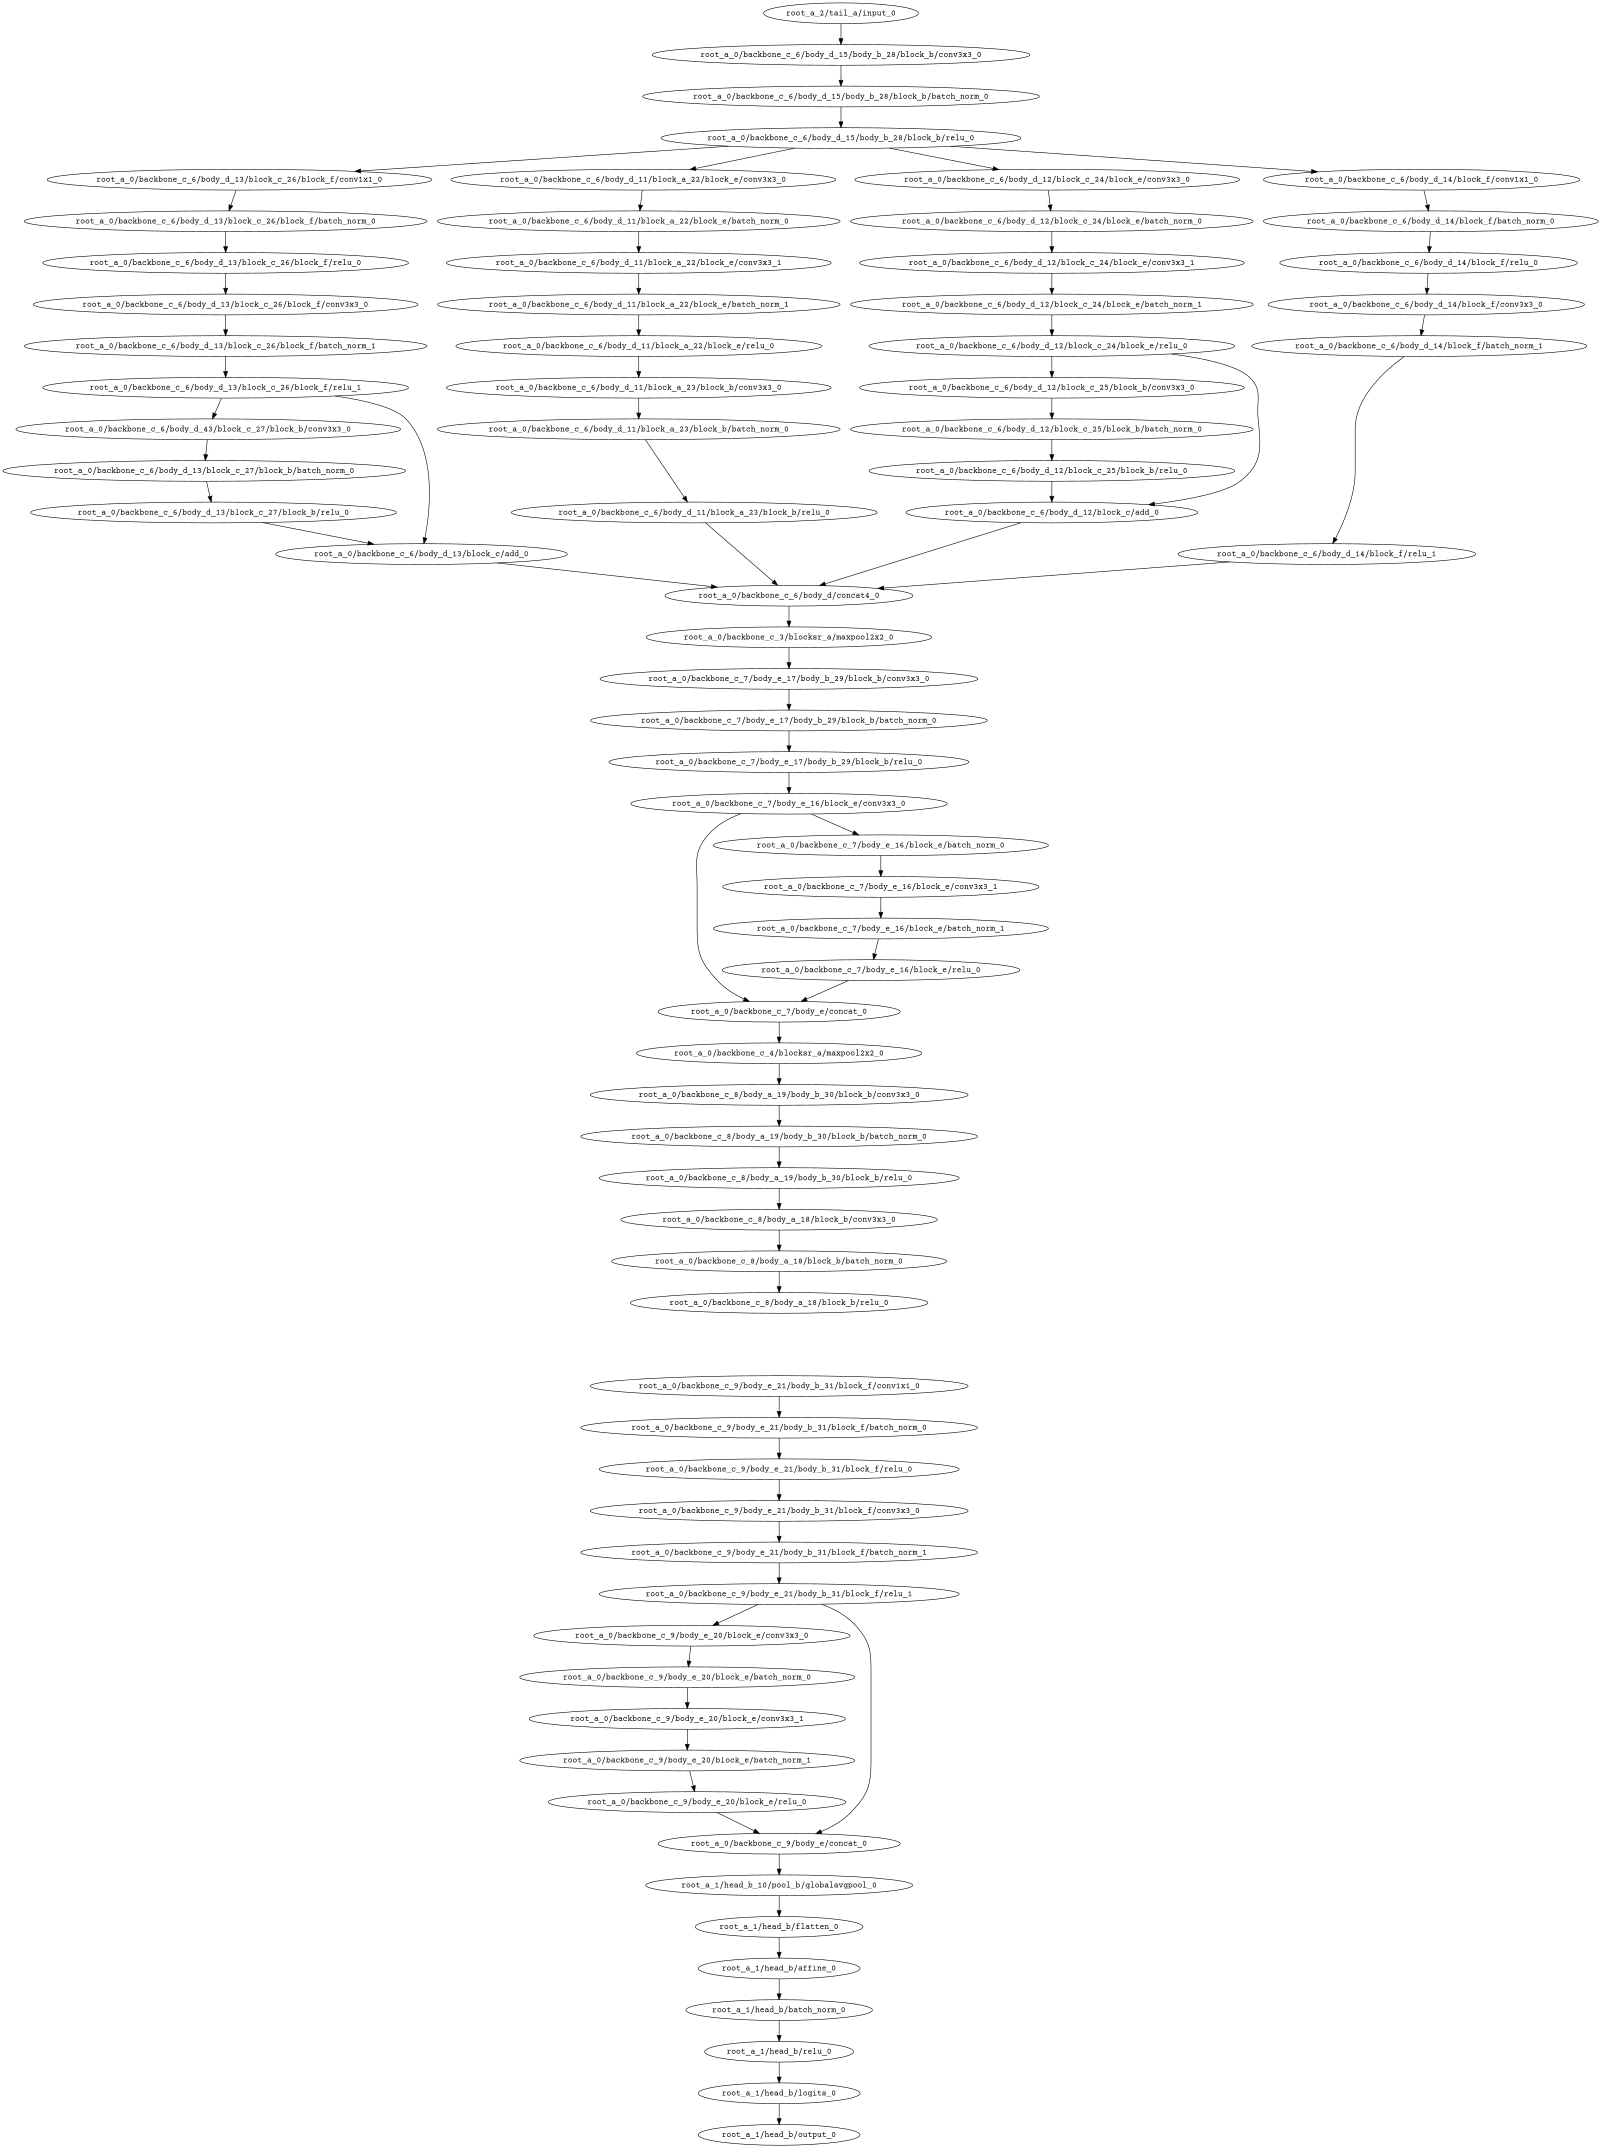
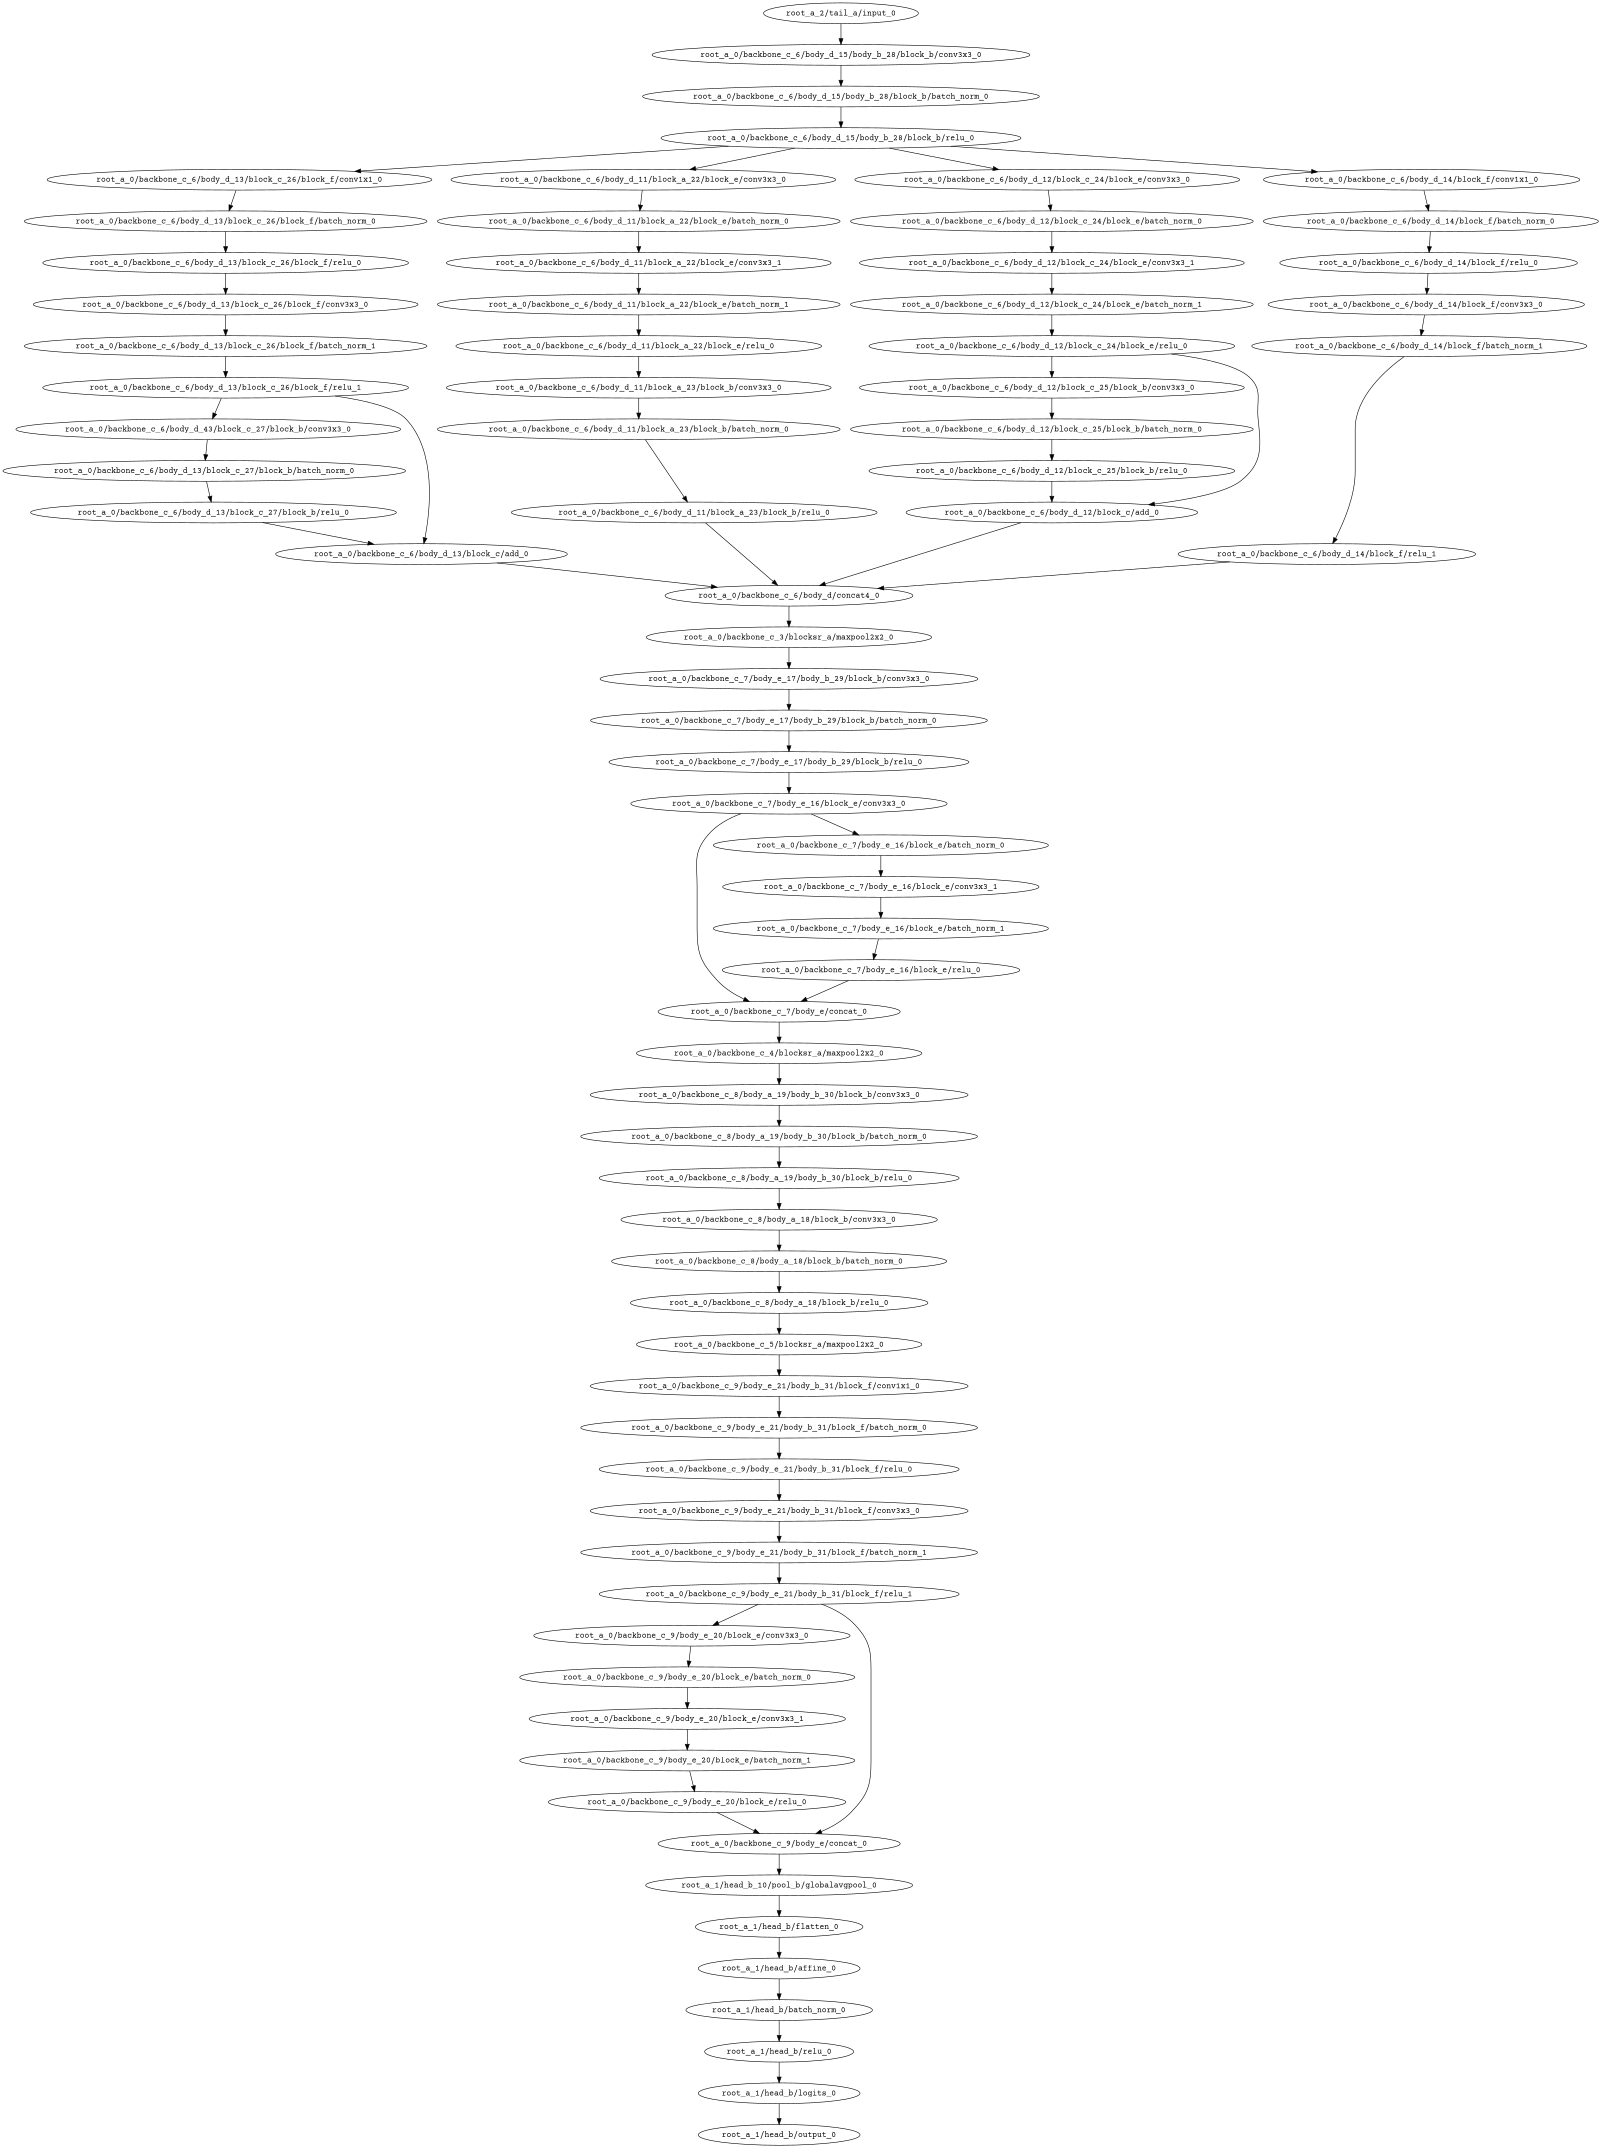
node "root_a_0/backbone_c_5/blocksr_a/maxpool2x2_0": added
